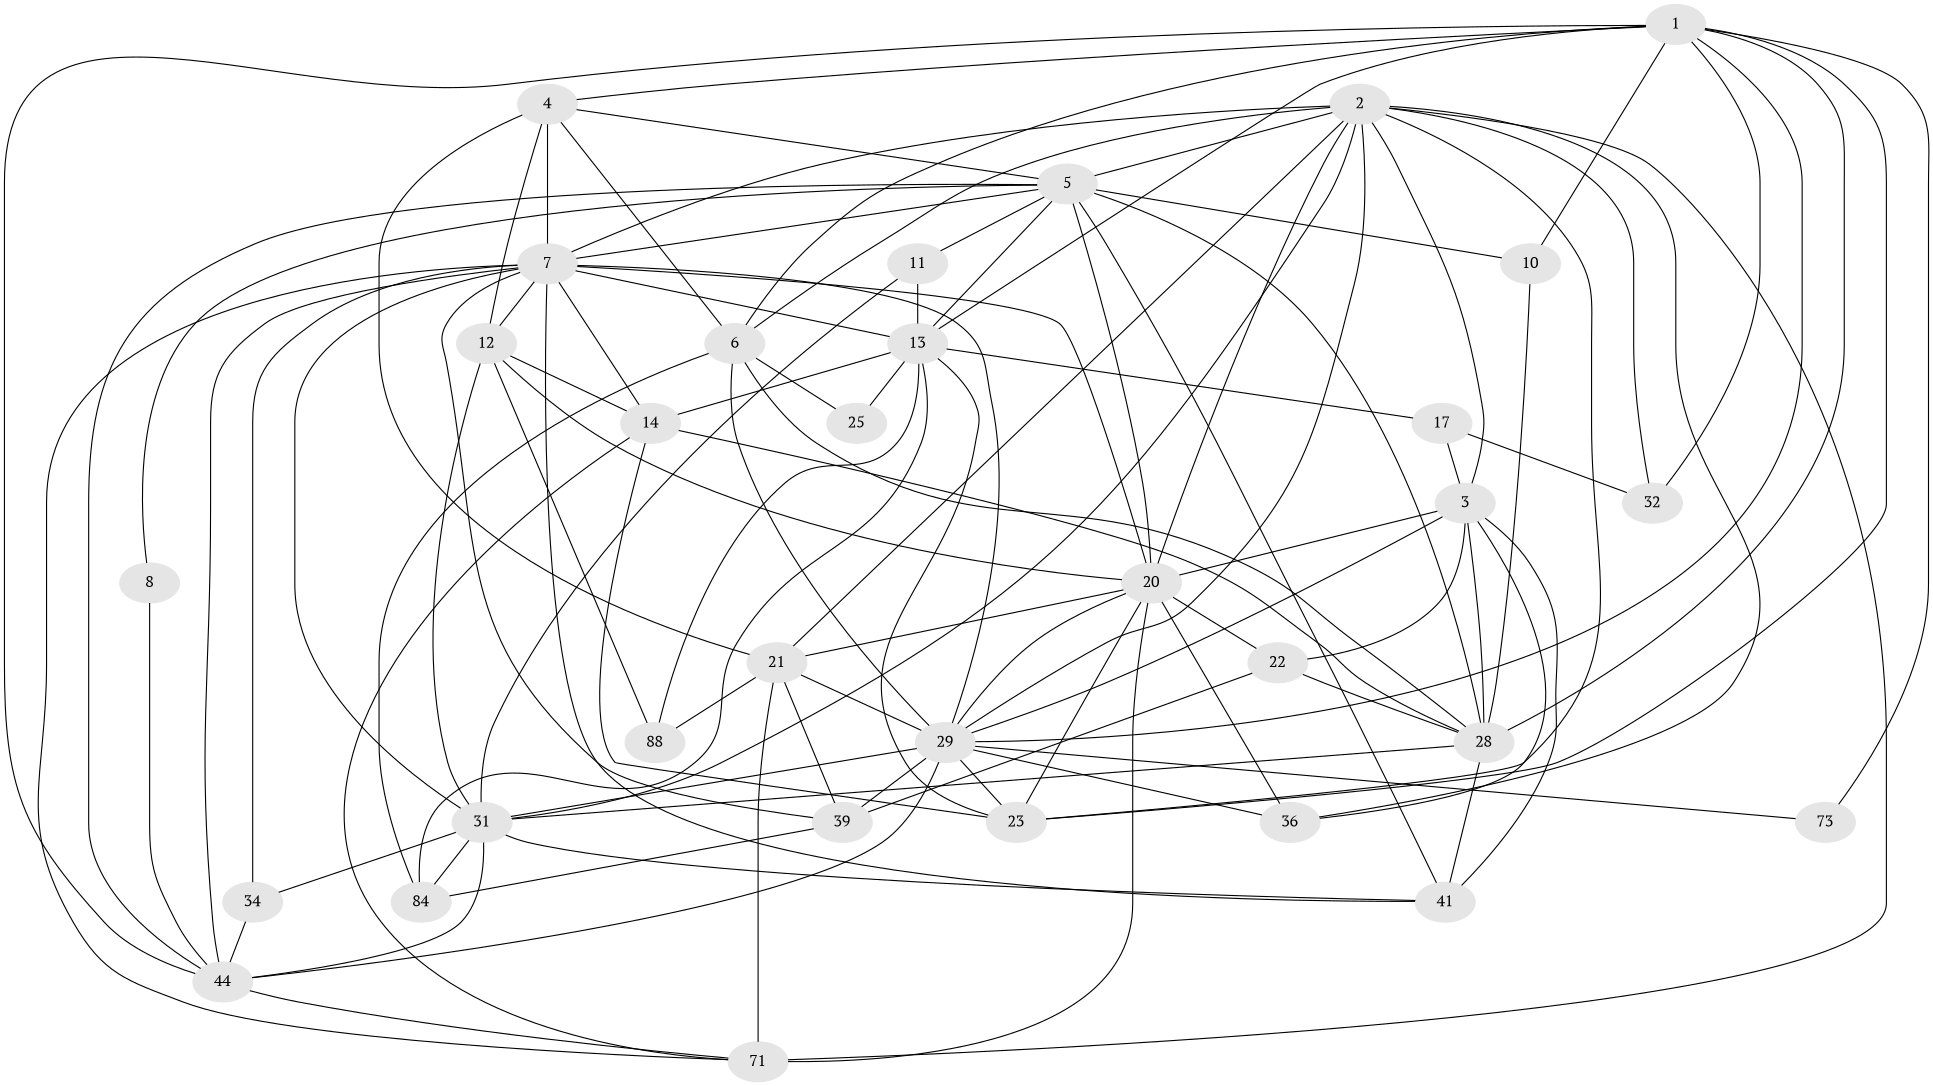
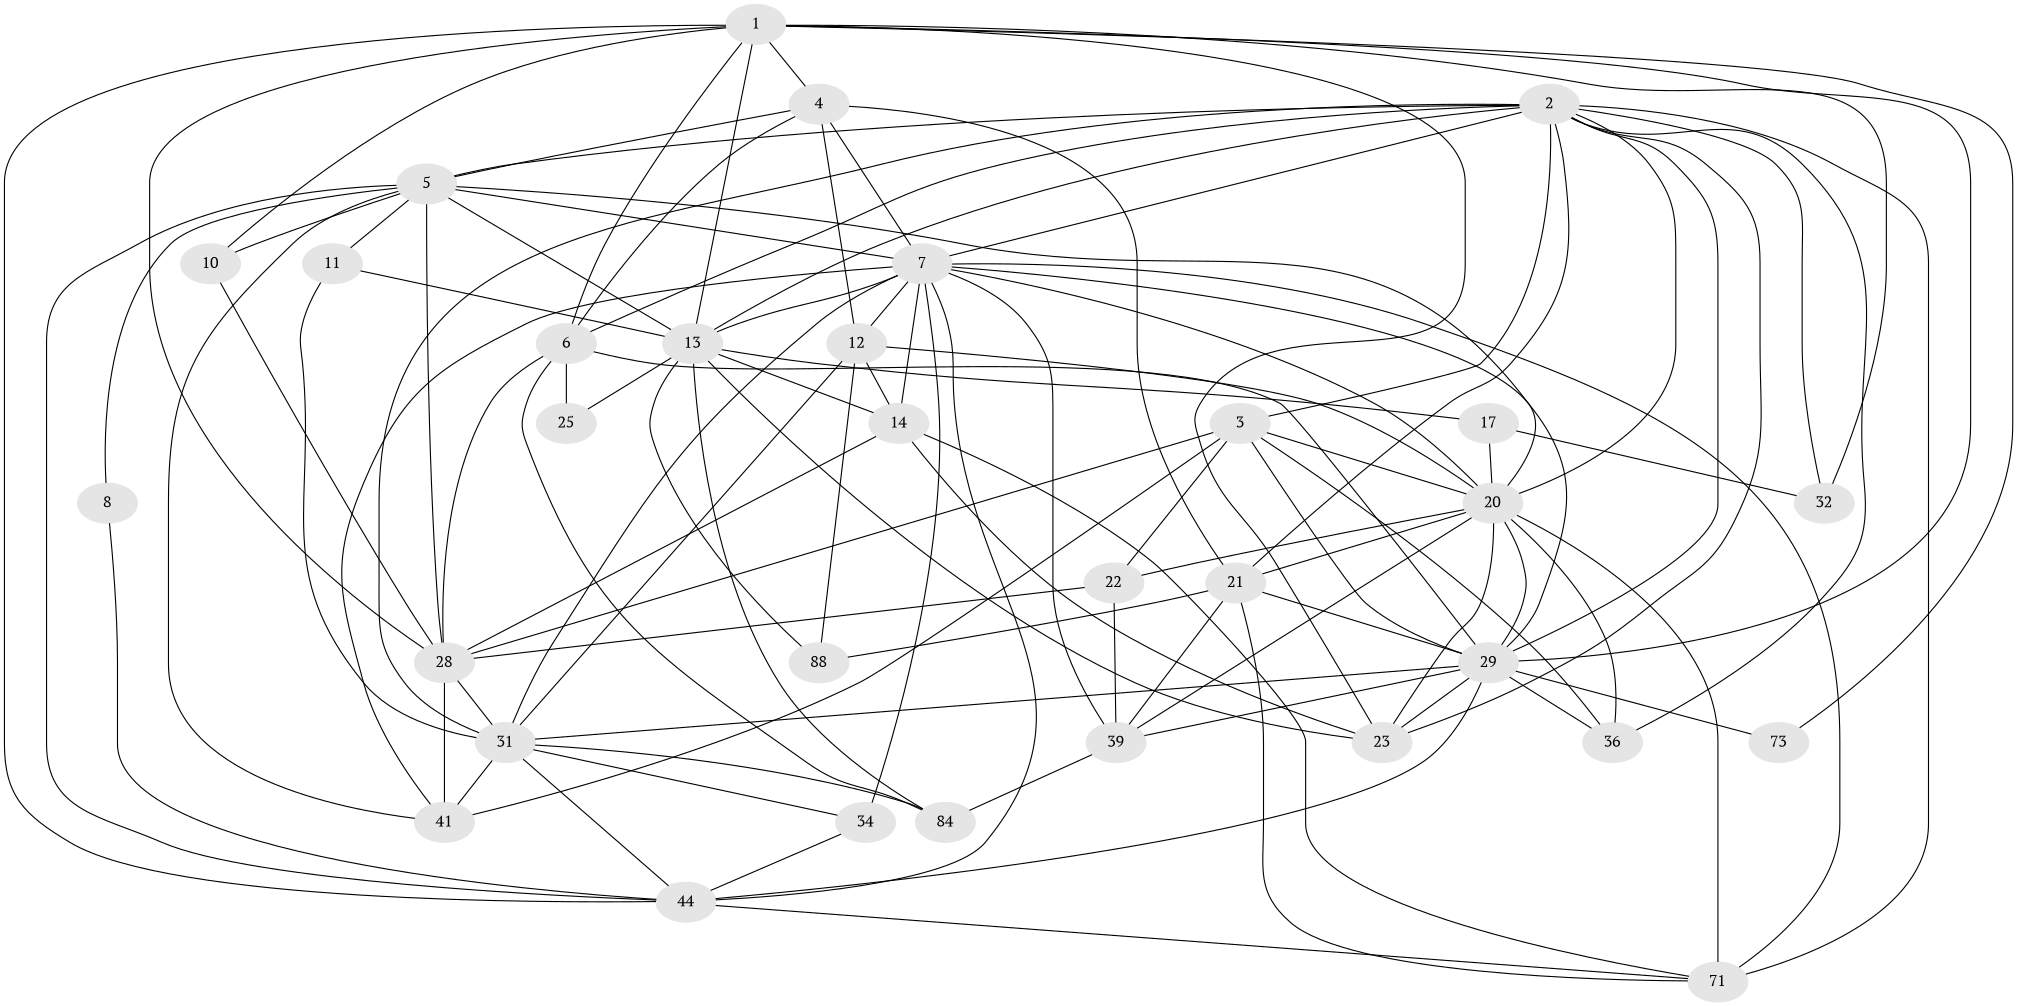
edge "2" -- "13": added
edge "17" -- "3": now "17" -- "20"
edge "20" -- "39": added
